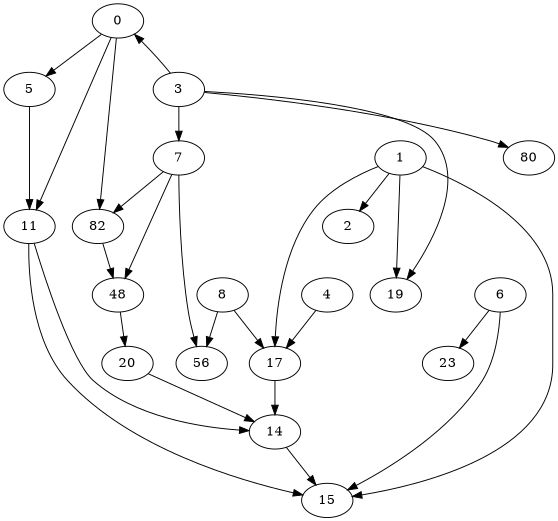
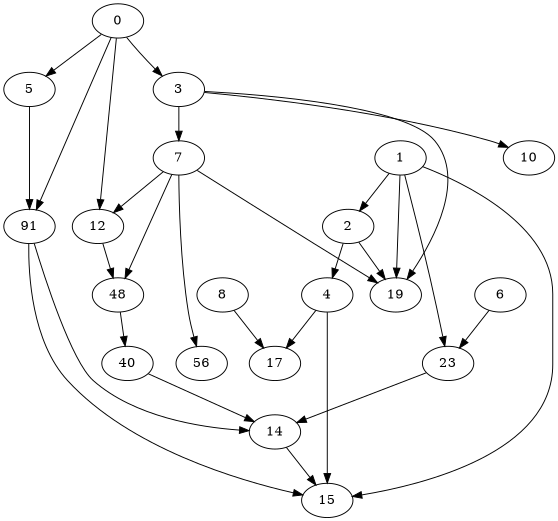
edge "3" -> "0": reversed
node "80": label "80" -> "10"
edge "7" -> "19": added
node "11": label "11" -> "91"
node "82": label "82" -> "12"
edge "1" -> "17": now "1" -> "23"
edge "2" -> "4": added
edge "2" -> "19": added
edge "8" -> "56": removed
node "20": label "20" -> "40"
edge "17" -> "14": now "23" -> "14"
edge "6" -> "15": now "4" -> "15"
